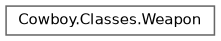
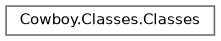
node "Cowboy.Classes.Weapon": label "Cowboy.Classes.Weapon" -> "Cowboy.Classes.Classes"
